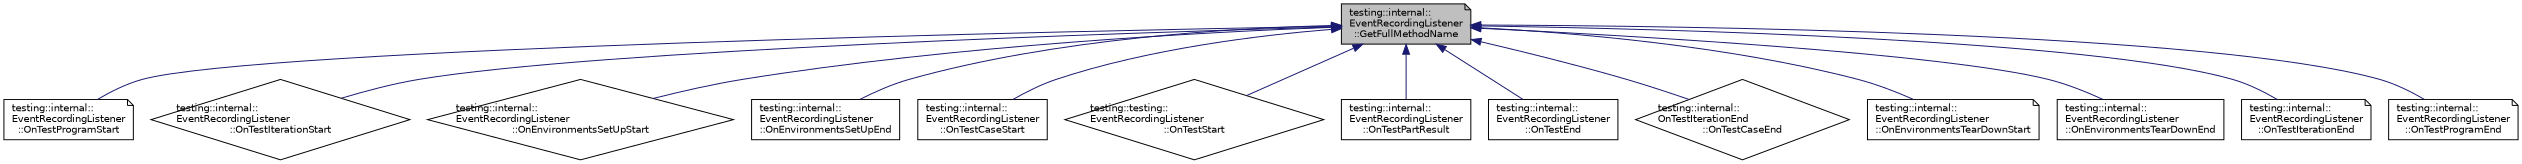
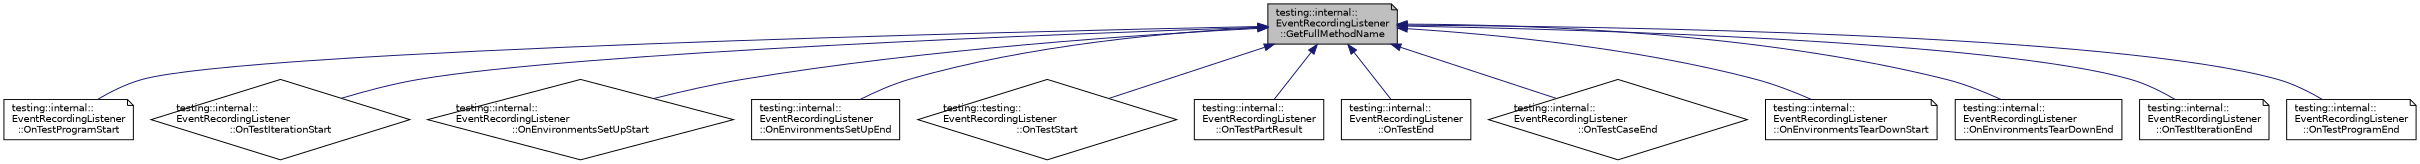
node "testing::internal:: EventRecordingListener ::OnTestCaseStart": removed
node "testing::internal:: OnTestIterationEnd ::OnTestCaseEnd": label "testing::internal:: OnTestIterationEnd ::OnTestCaseEnd" -> "testing::internal:: EventRecordingListener ::OnTestCaseEnd"
